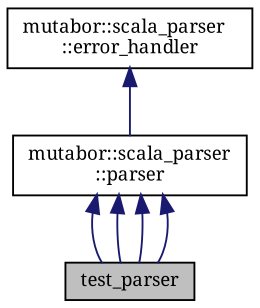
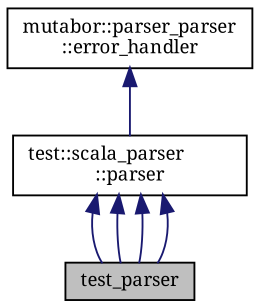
node "mutabor::scala_parser ::error_handler": label "mutabor::scala_parser ::error_handler" -> "mutabor::parser_parser ::error_handler"
node "mutabor::scala_parser ::parser": label "mutabor::scala_parser ::parser" -> "test::scala_parser ::parser"
